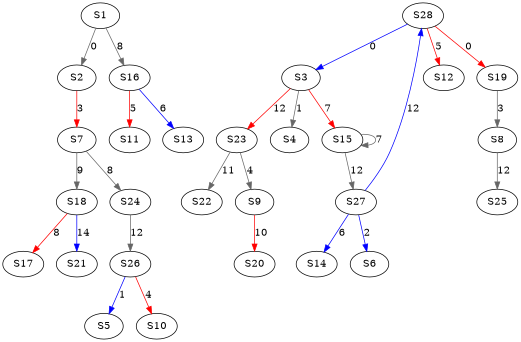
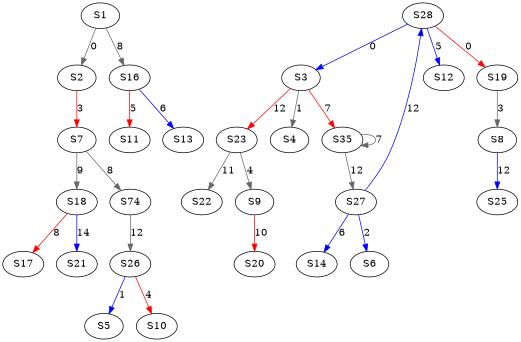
edge "S28" -> "S12": color red -> blue
node "S15": label "S15" -> "S35"
edge "S8" -> "S25": color gray40 -> blue
node "S24": label "S24" -> "S74"
